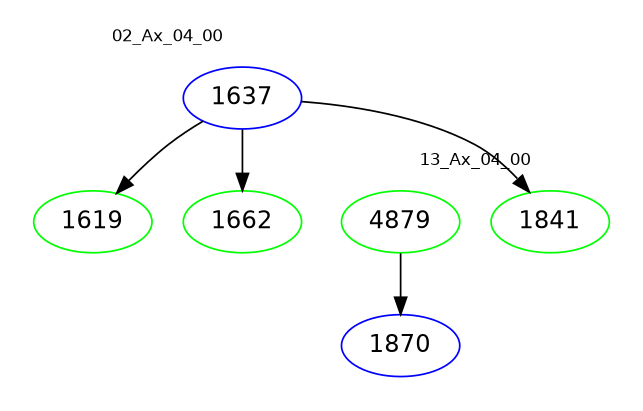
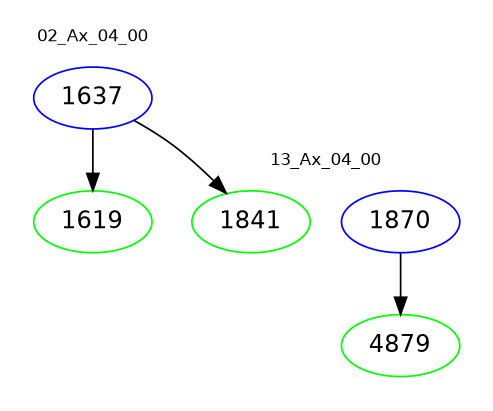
node "1662": removed
edge "4879" -> "1870": reversed
